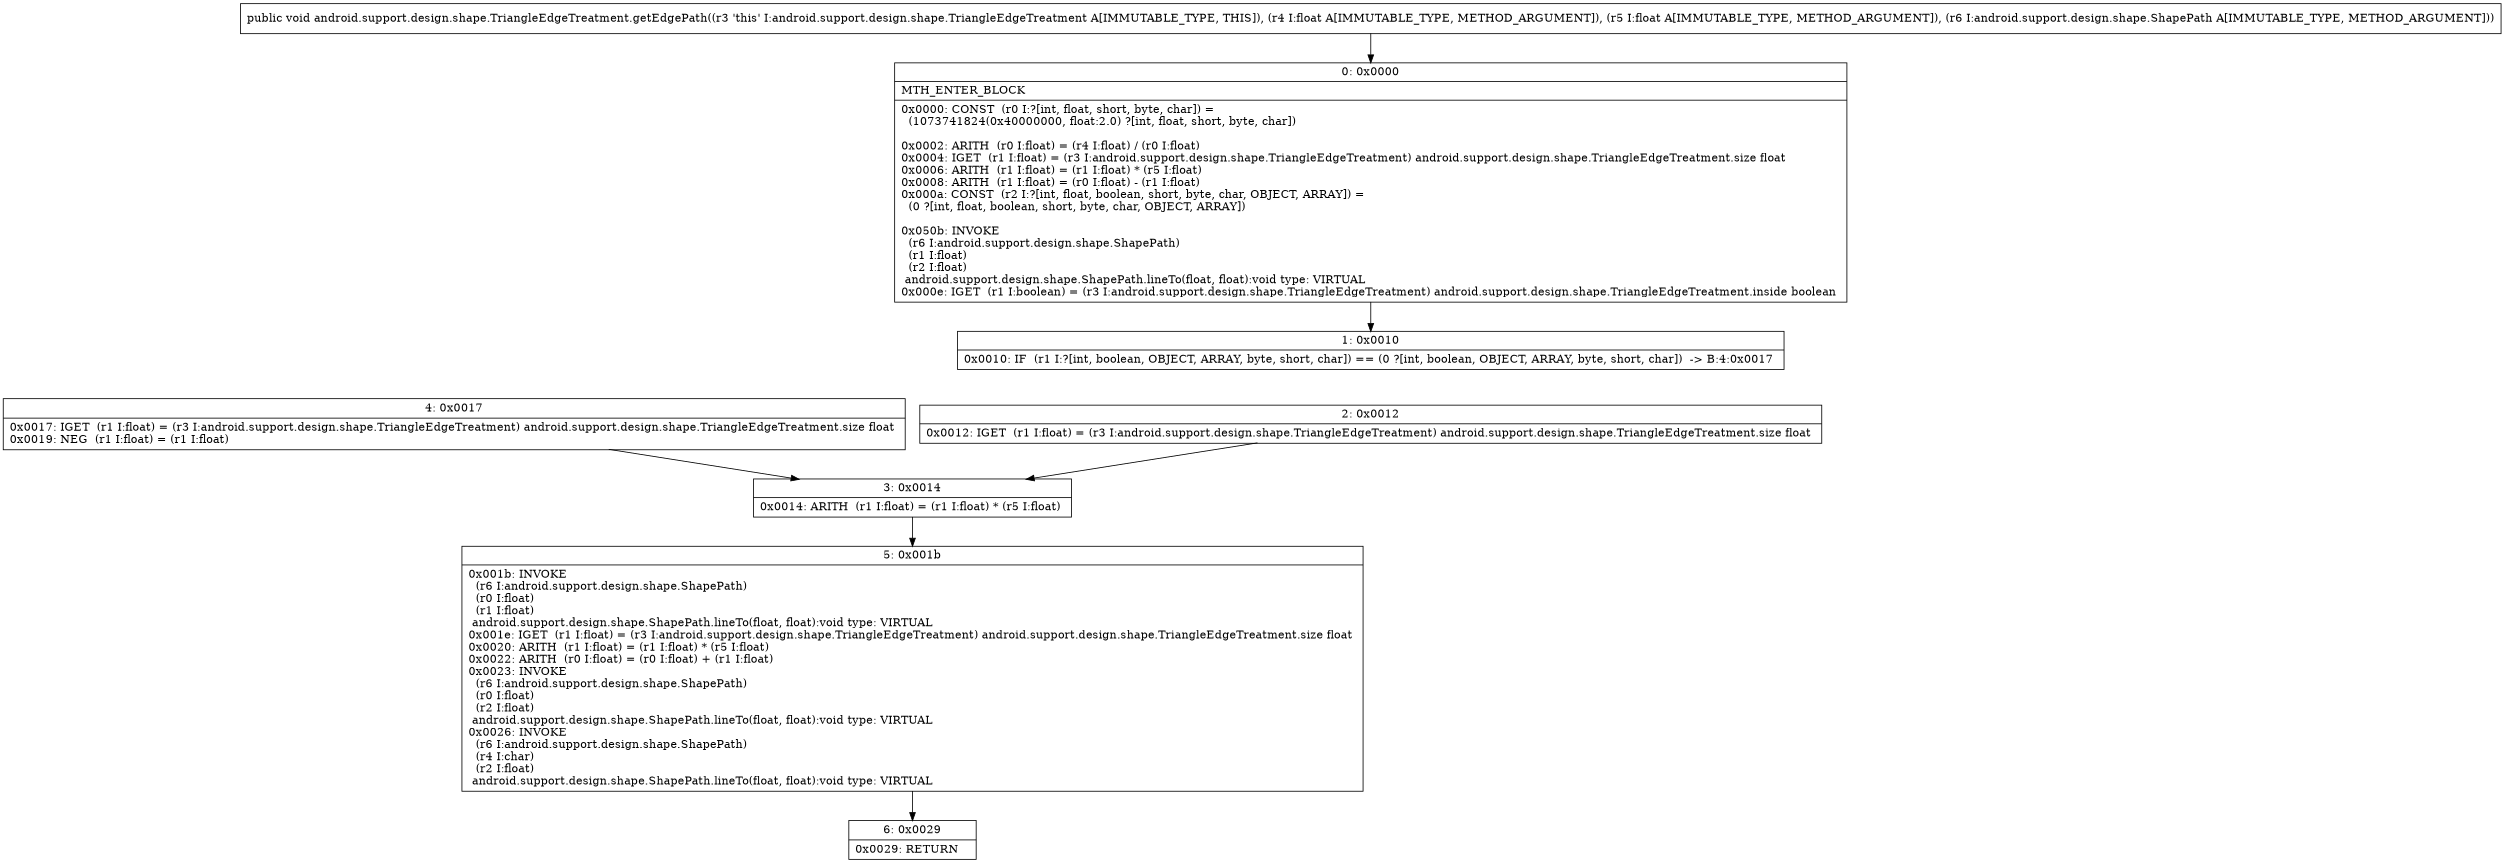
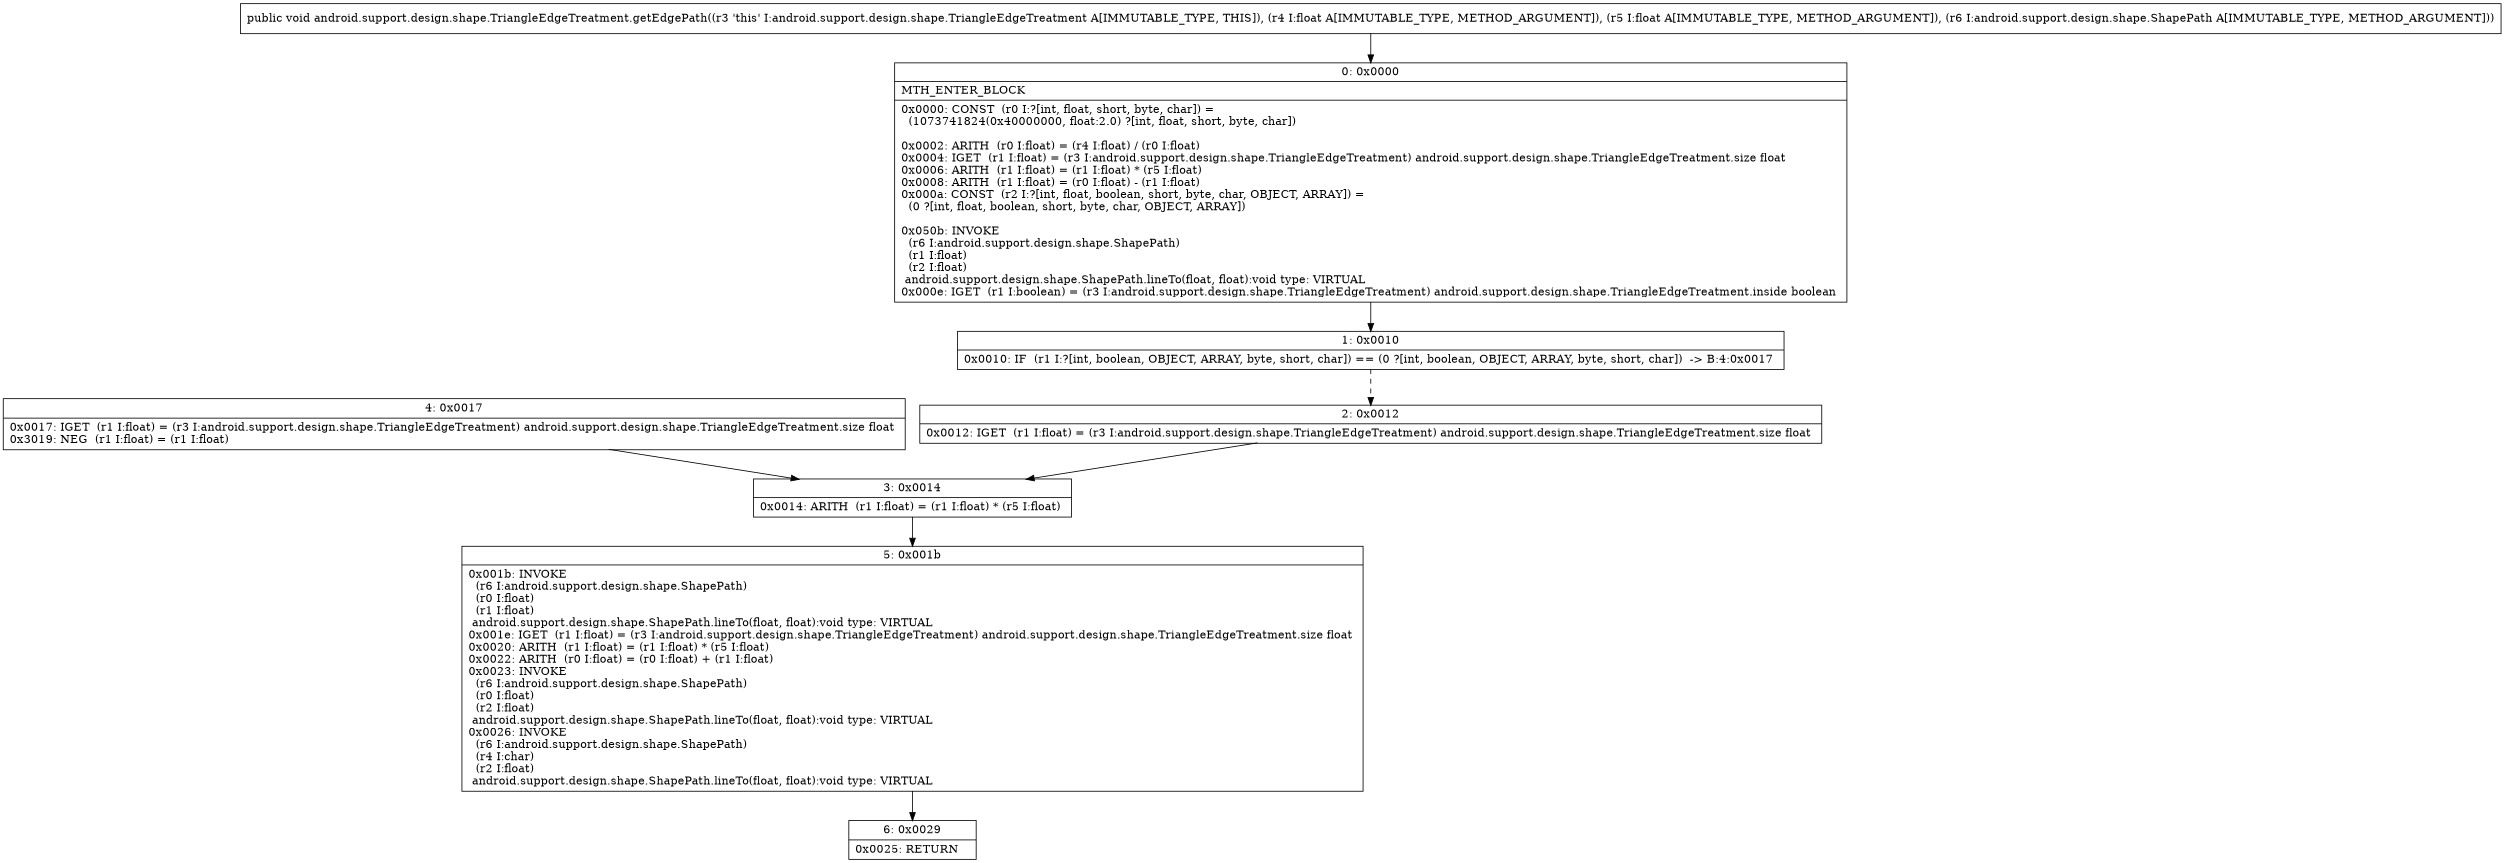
edge "1: 0x0010" -> "2: 0x0012": added
node "4: 0x0017": text "0x0019: NEG  (r1 I:float) = (r1 I:float)" -> "0x3019: NEG  (r1 I:float) = (r1 I:float)"
node "6: 0x0029": text "0x0029: RETURN" -> "0x0025: RETURN"
